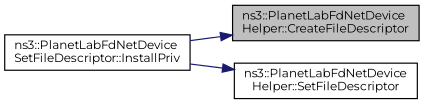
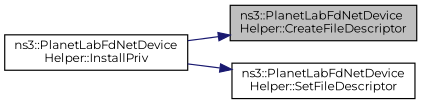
node "ns3::PlanetLabFdNetDevice SetFileDescriptor::InstallPriv": label "ns3::PlanetLabFdNetDevice SetFileDescriptor::InstallPriv" -> "ns3::PlanetLabFdNetDevice Helper::InstallPriv"
